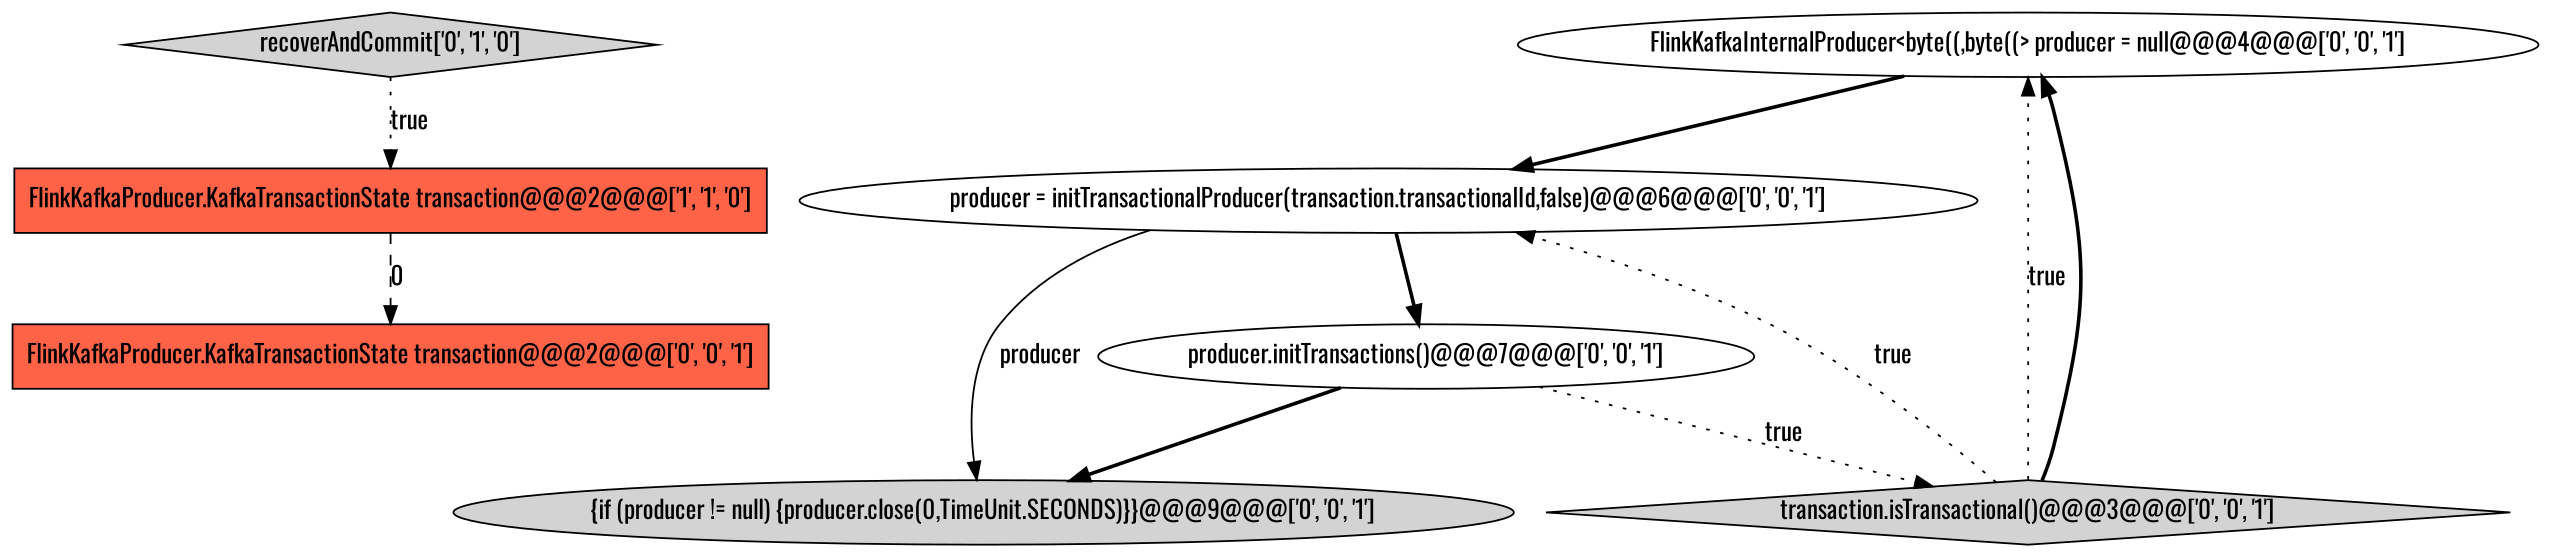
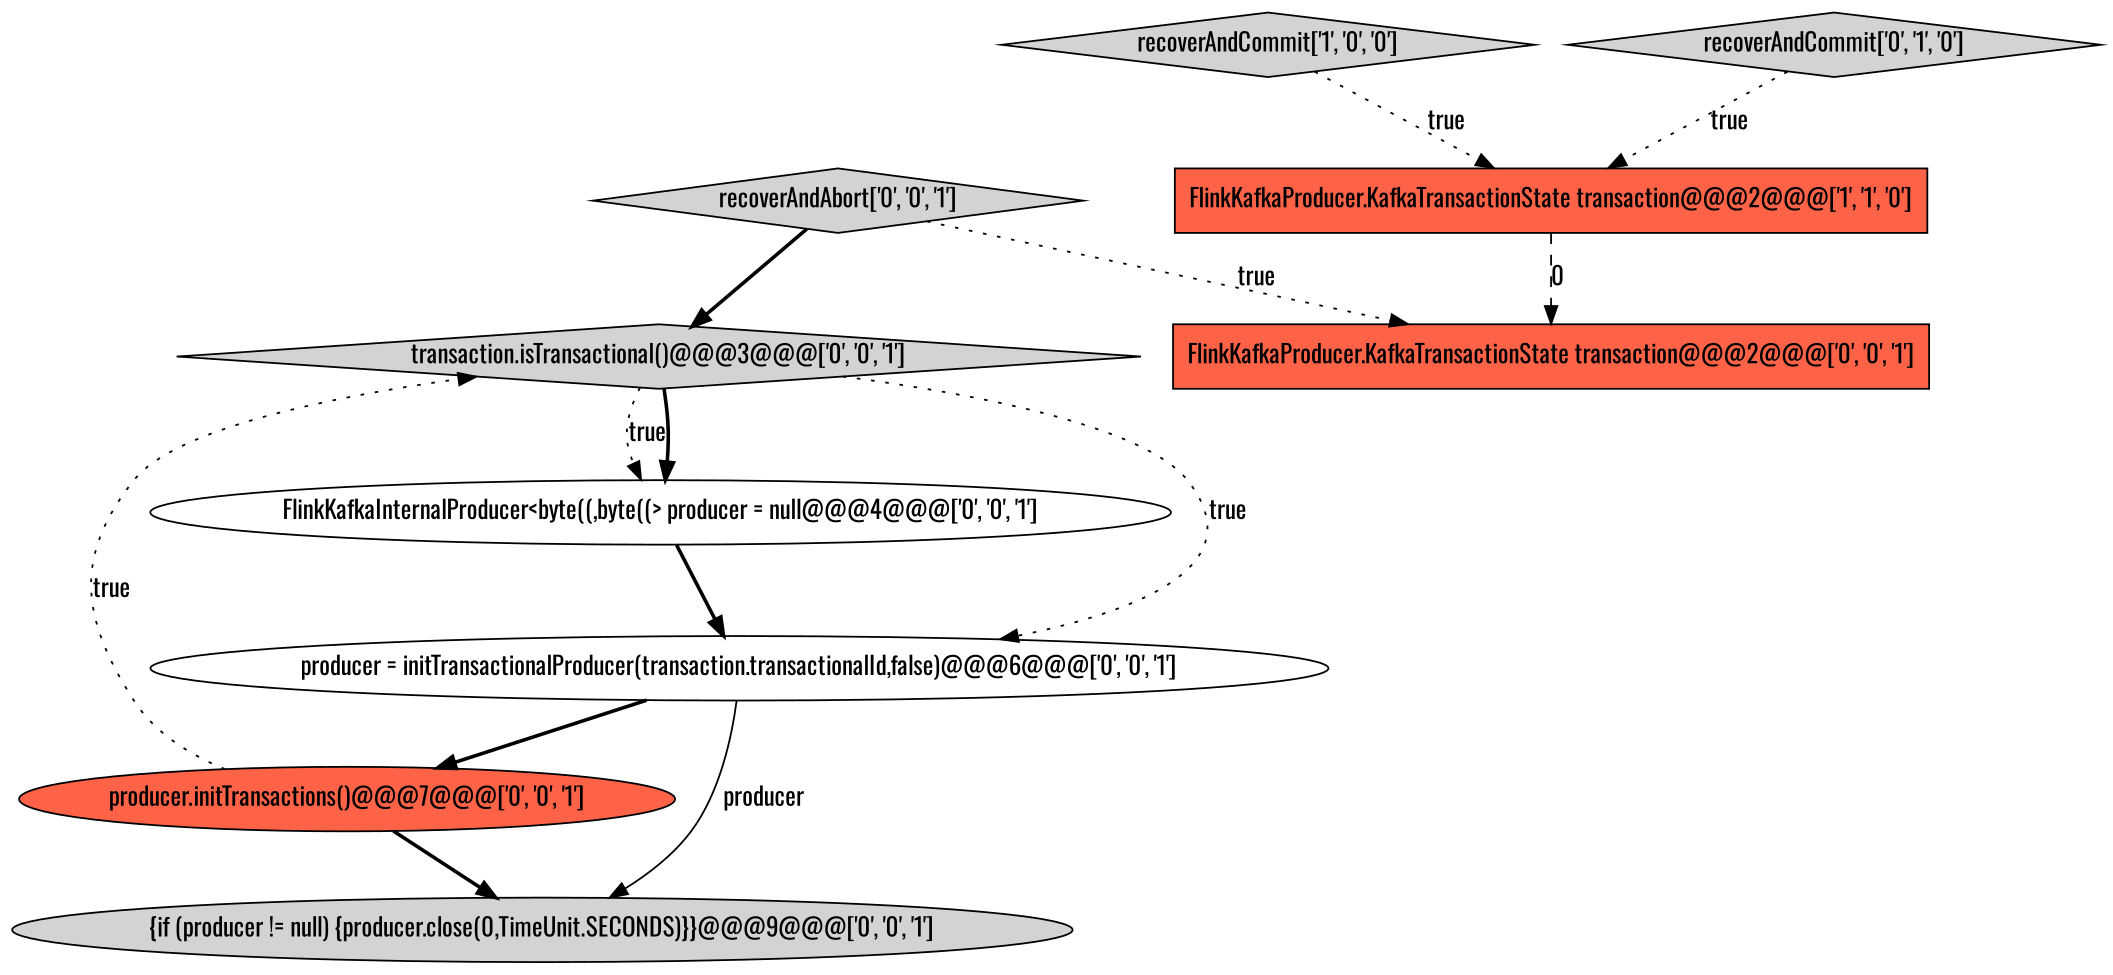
node "recoverAndCommit['1', '0', '0']": added
node "recoverAndAbort['0', '0', '1']": added
node "producer.initTransactions()@@@7@@@['0', '0', '1']": fillcolor white -> tomato
